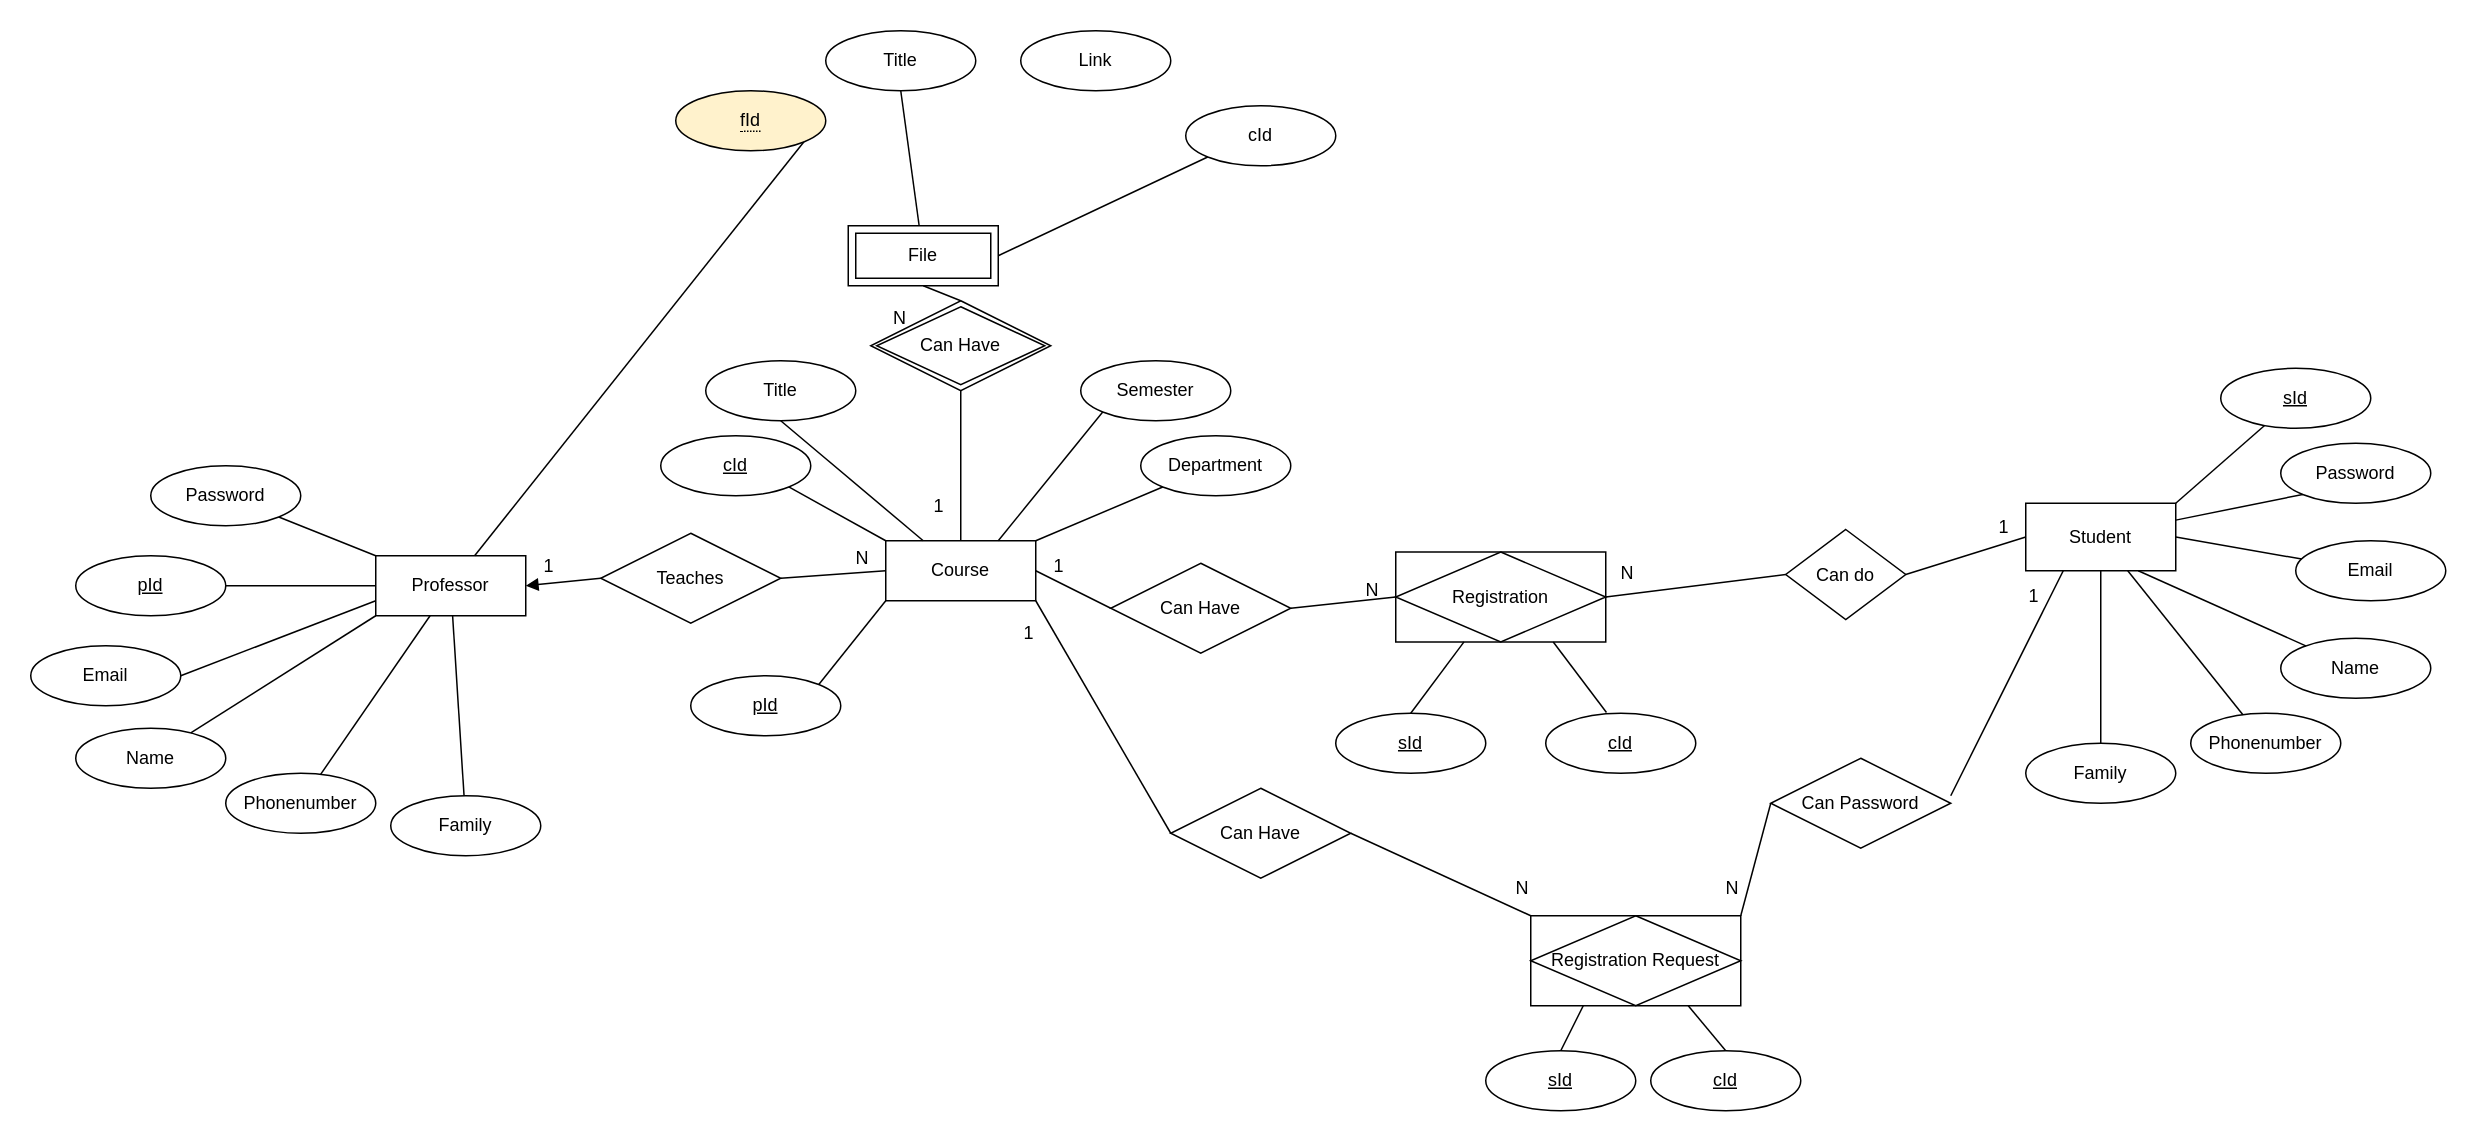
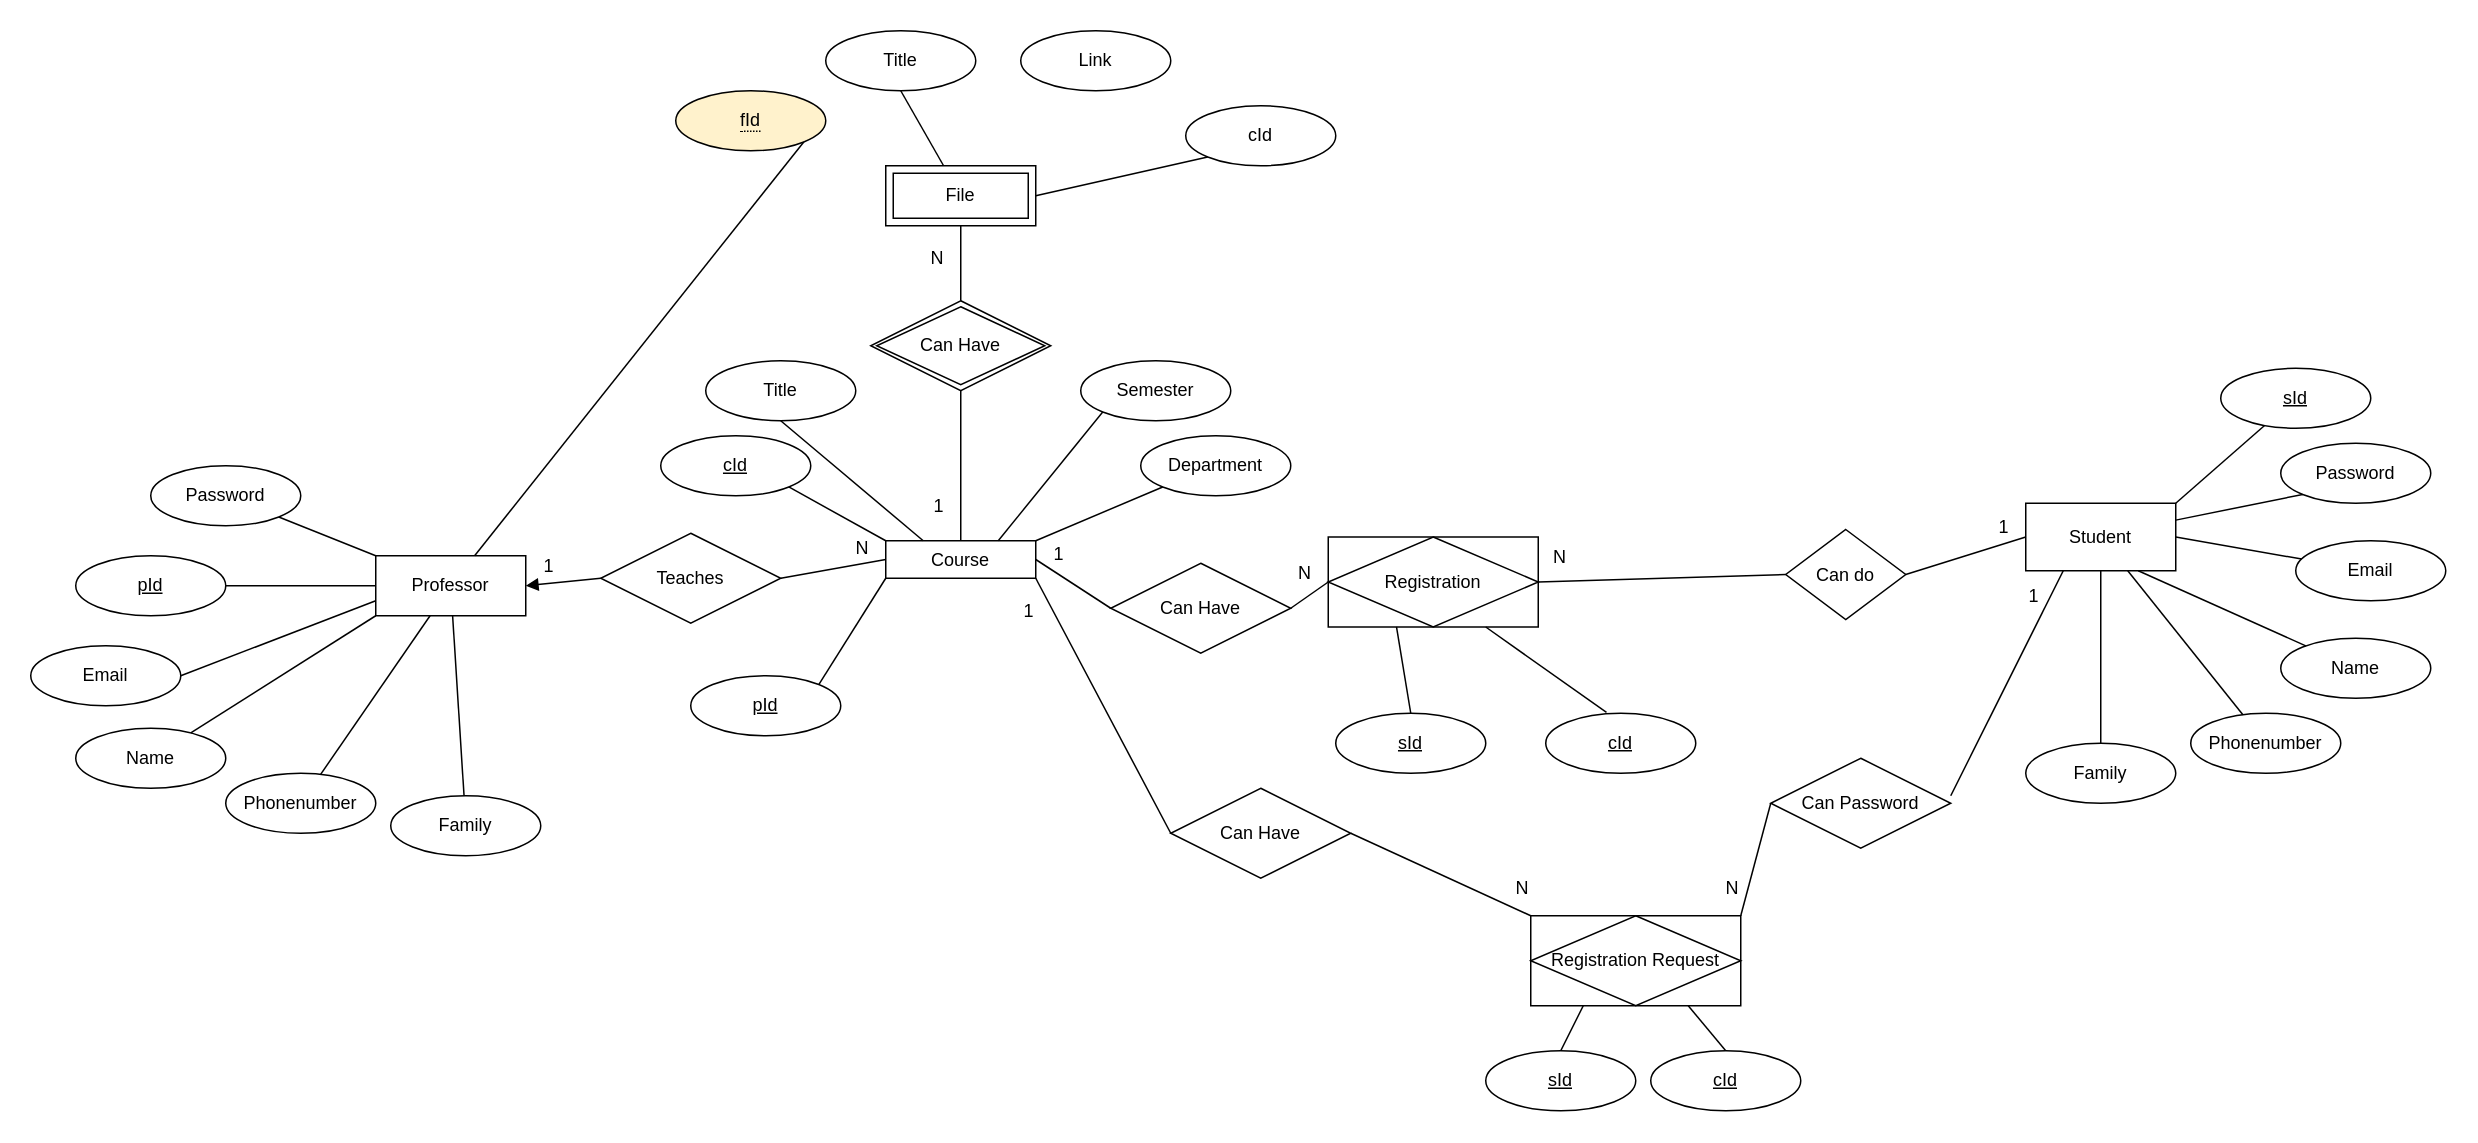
node "File": moved (923, 256) -> (961, 196)
node "Course": size 150x60 -> 150x38
node "Registration": moved (1501, 597) -> (1433, 582)
